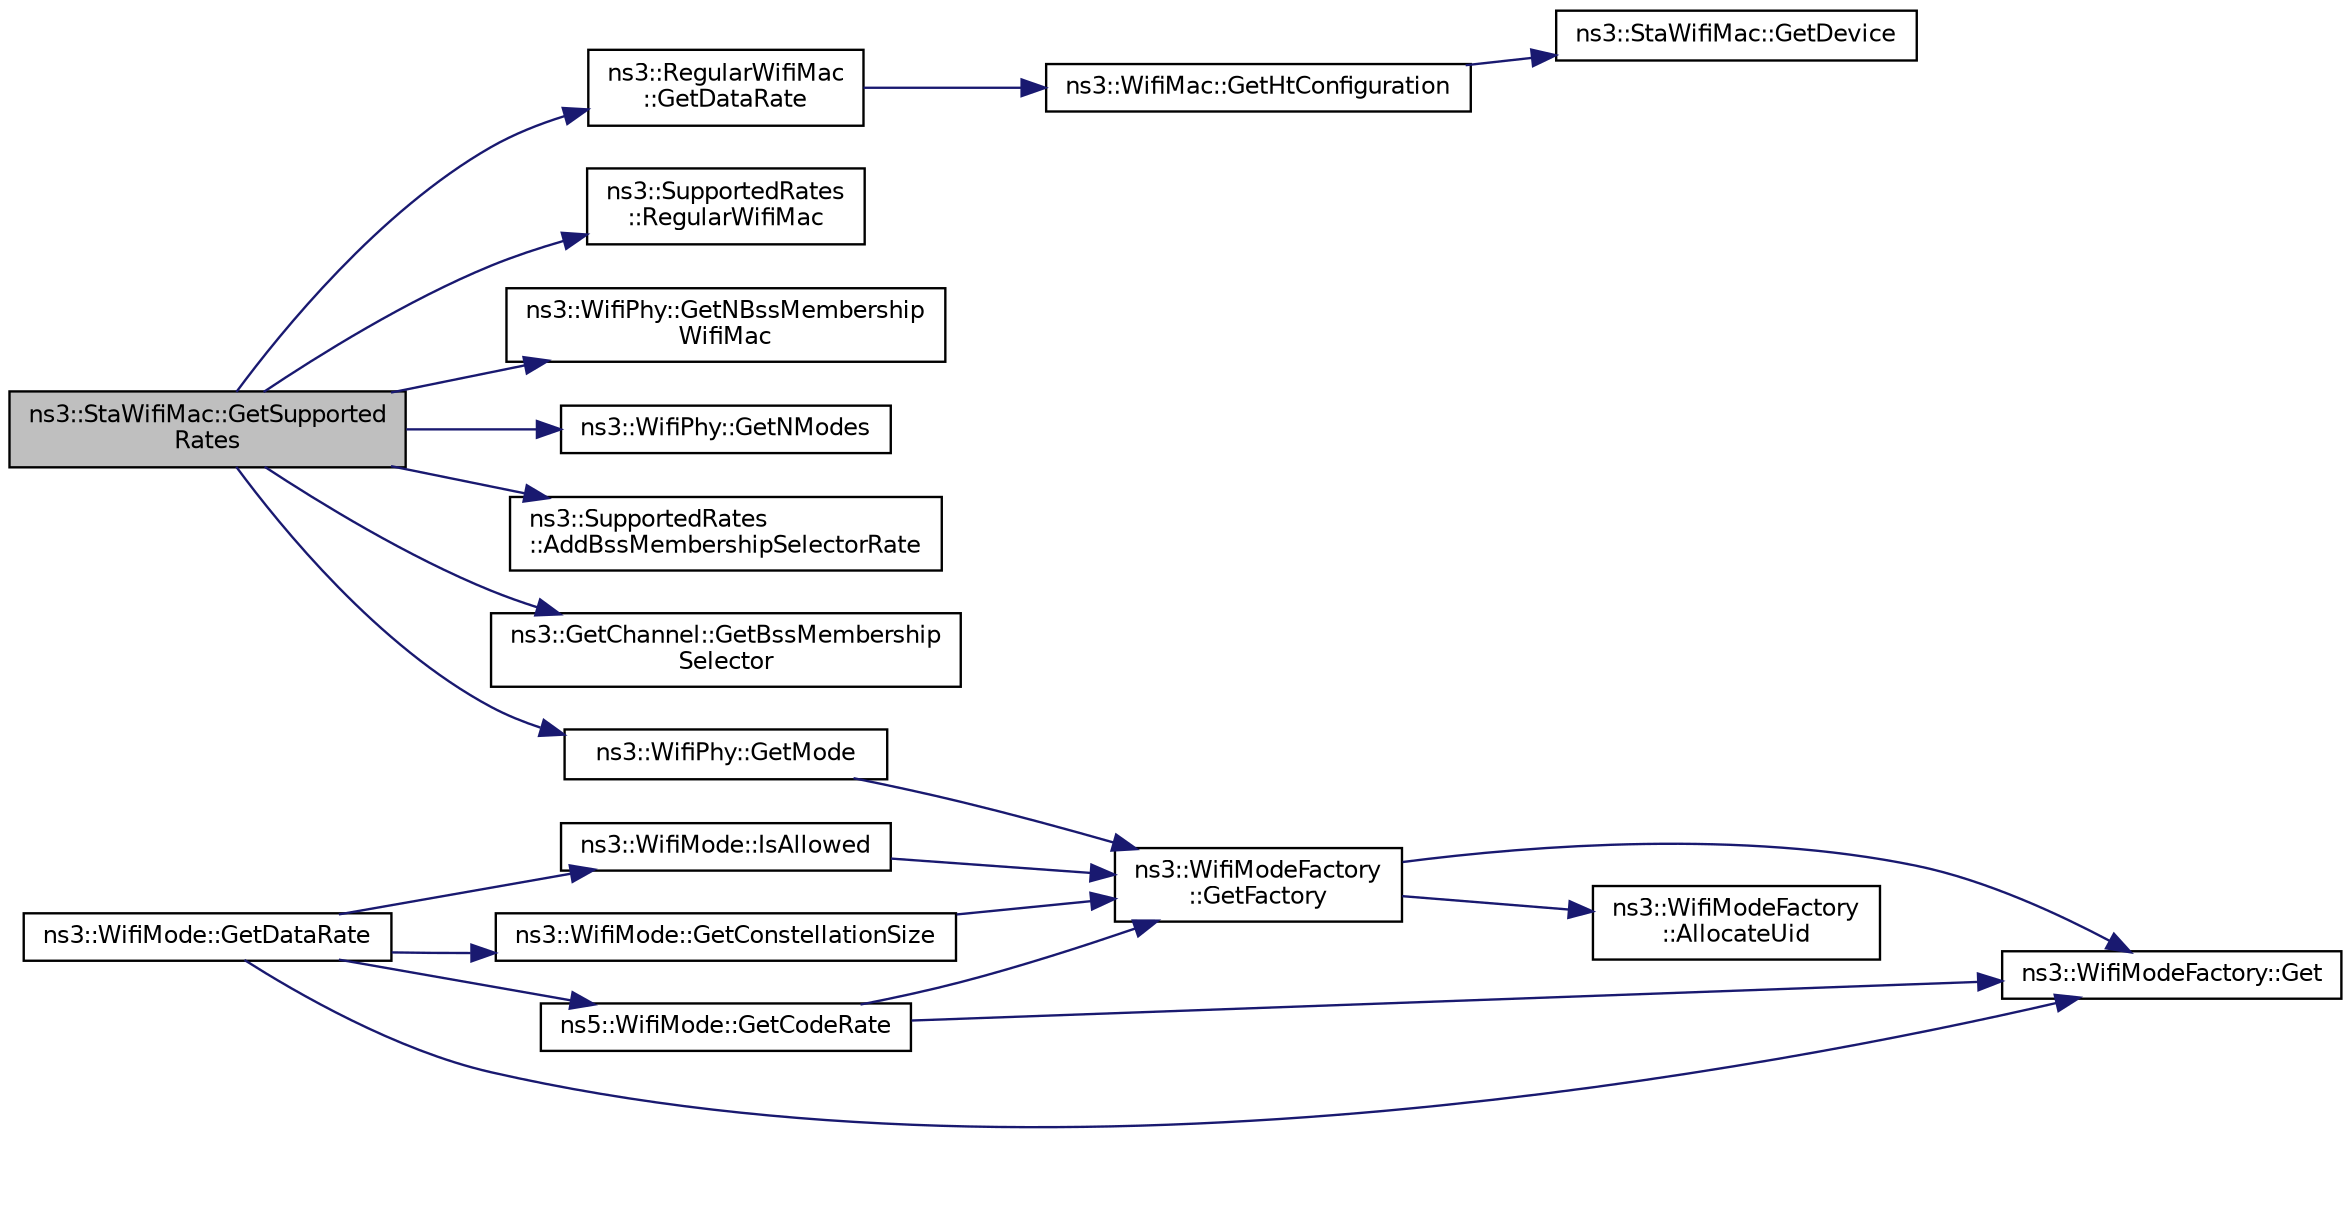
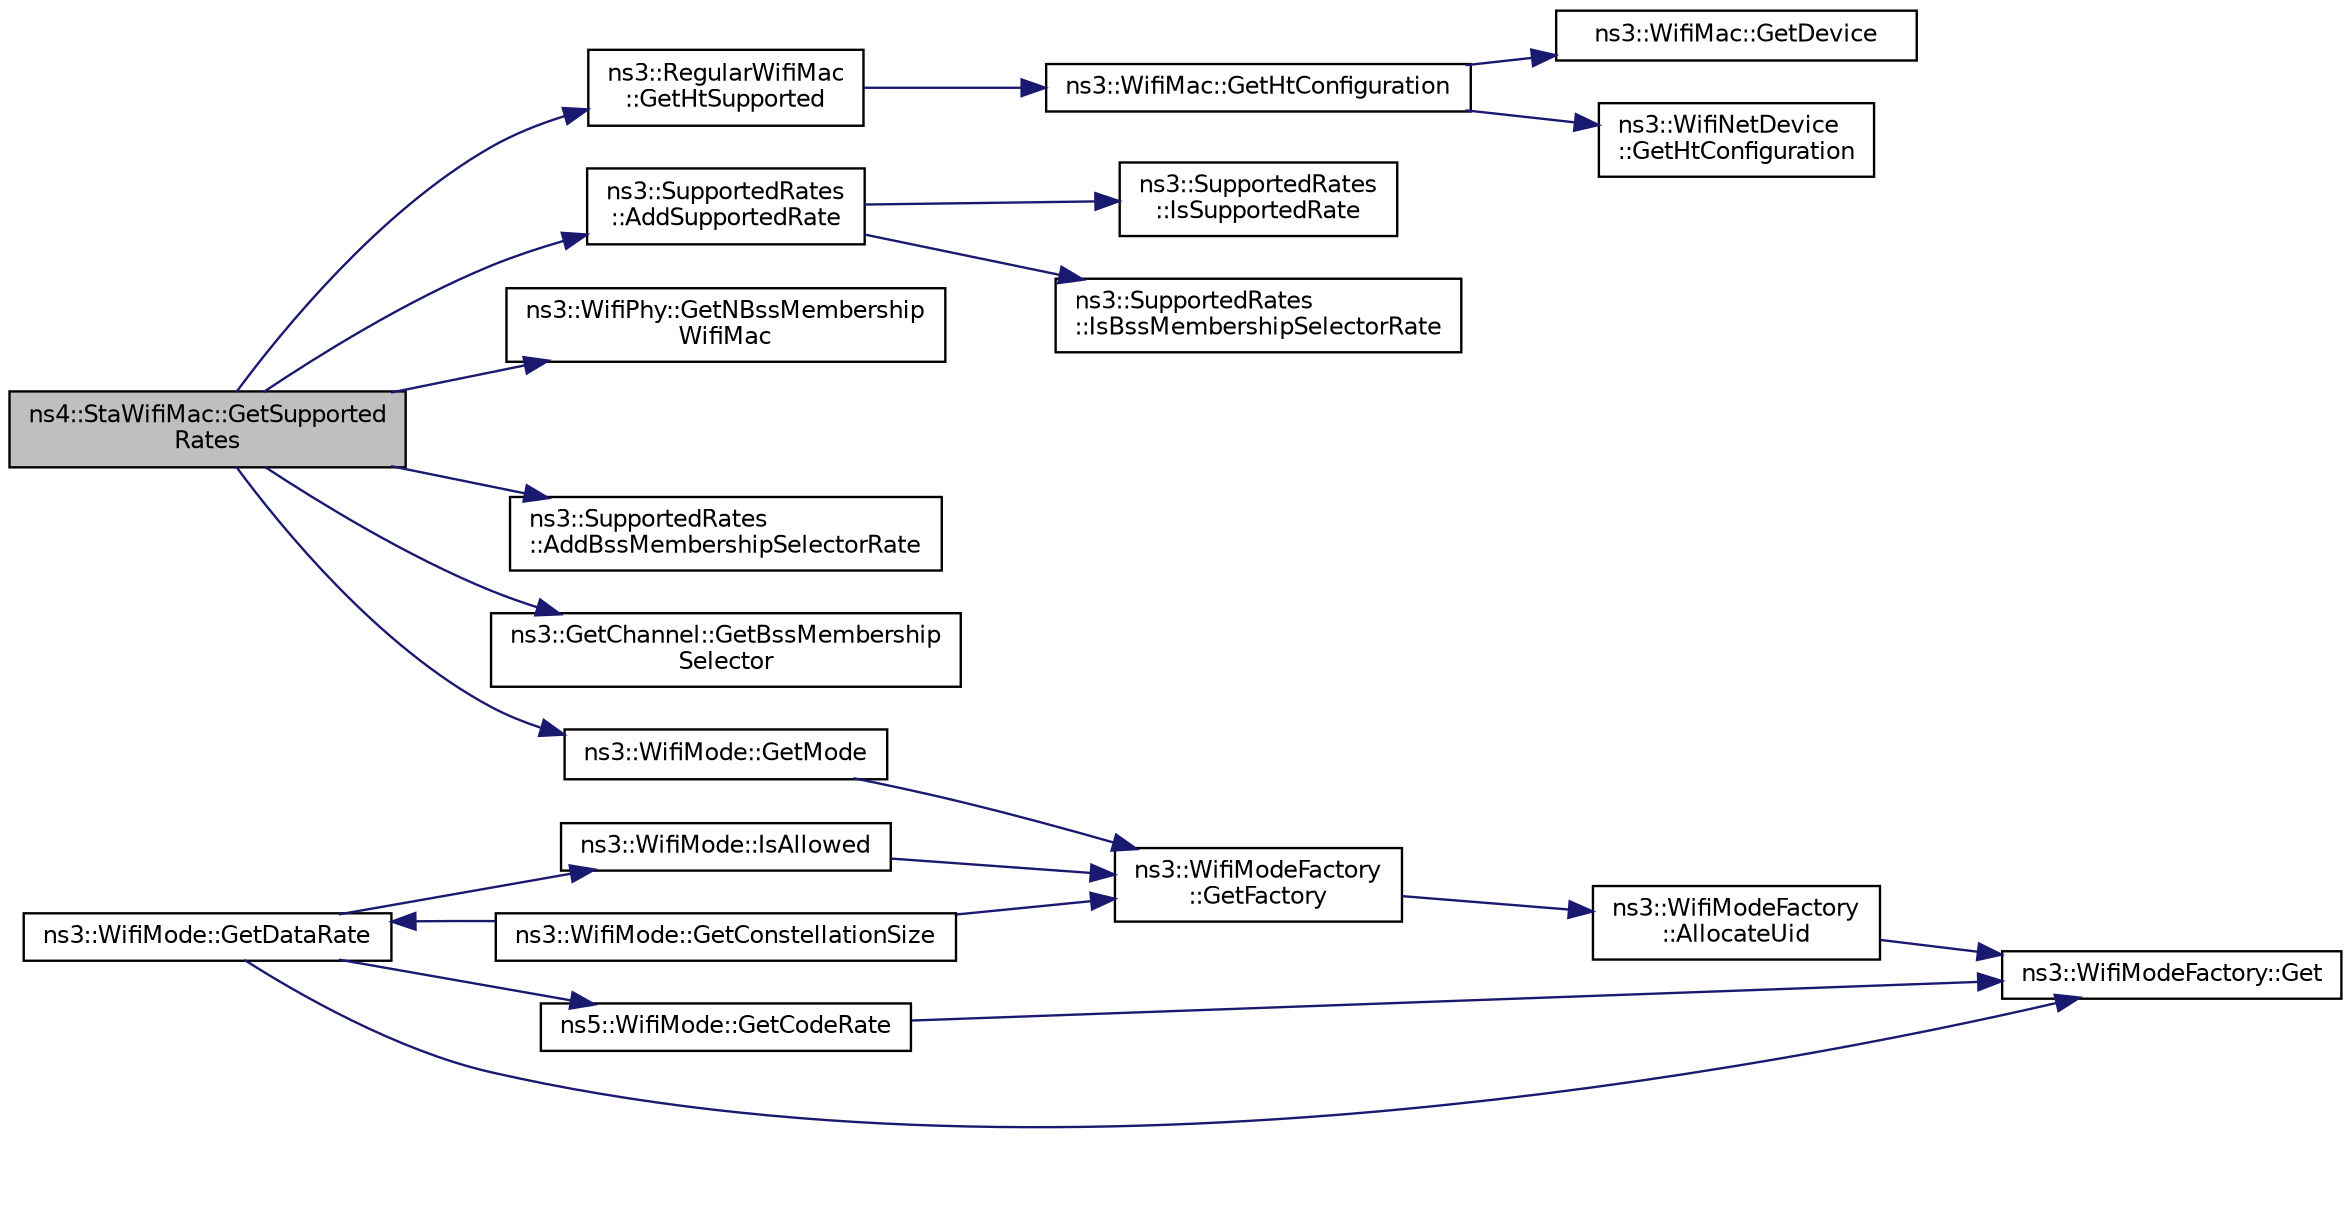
node "ns3::StaWifiMac::GetDevice": label "ns3::StaWifiMac::GetDevice" -> "ns3::WifiMac::GetDevice"
node "ns3::RegularWifiMac ::GetDataRate": label "ns3::RegularWifiMac ::GetDataRate" -> "ns3::RegularWifiMac ::GetHtSupported"
node "ns3::WifiNetDevice ::GetHtConfiguration": added
node "ns3::SupportedRates ::IsSupportedRate": added
node "ns3::SupportedRates ::RegularWifiMac": label "ns3::SupportedRates ::RegularWifiMac" -> "ns3::SupportedRates ::AddSupportedRate"
node "ns3::SupportedRates ::IsBssMembershipSelectorRate": added
node "ns3::StaWifiMac::GetSupported Rates": label "ns3::StaWifiMac::GetSupported Rates" -> "ns4::StaWifiMac::GetSupported Rates"
node "ns3::WifiPhy::GetNModes": removed
node "ns3::WifiPhy::GetMode": label "ns3::WifiPhy::GetMode" -> "ns3::WifiMode::GetMode"
edge "ns3::WifiModeFactory ::GetFactory" -> "ns3::WifiModeFactory::Get": now "ns3::WifiModeFactory ::AllocateUid" -> "ns3::WifiModeFactory::Get"
edge "ns3::WifiMode::GetDataRate" -> "ns3::WifiMode::GetConstellationSize": reversed
edge "ns5::WifiMode::GetCodeRate" -> "ns3::WifiModeFactory ::GetFactory": removed
